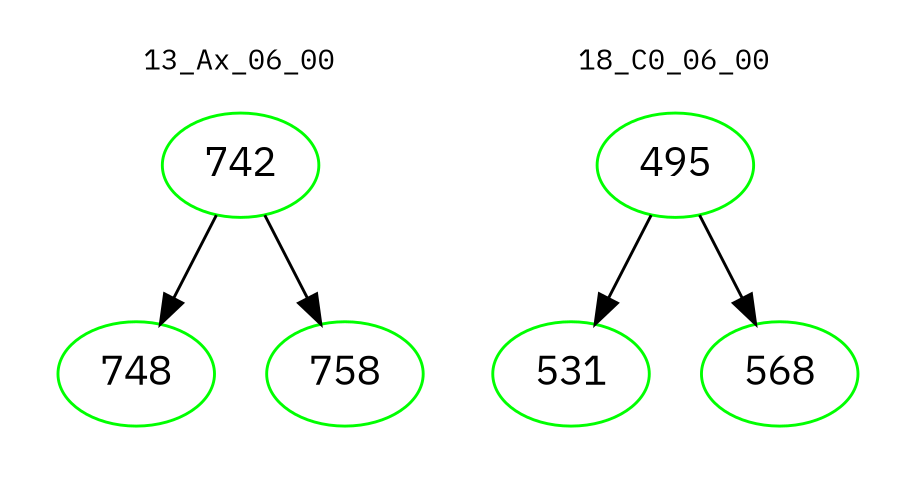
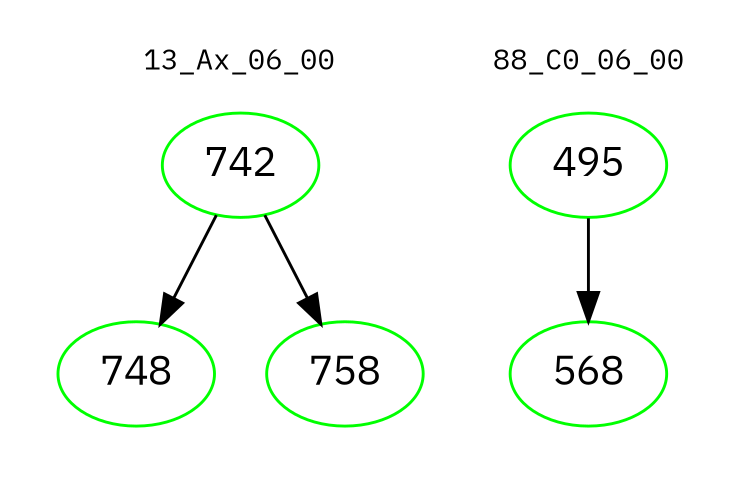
cluster "18_C0_06_00": label "18_C0_06_00" -> "88_C0_06_00"
node "531": removed
